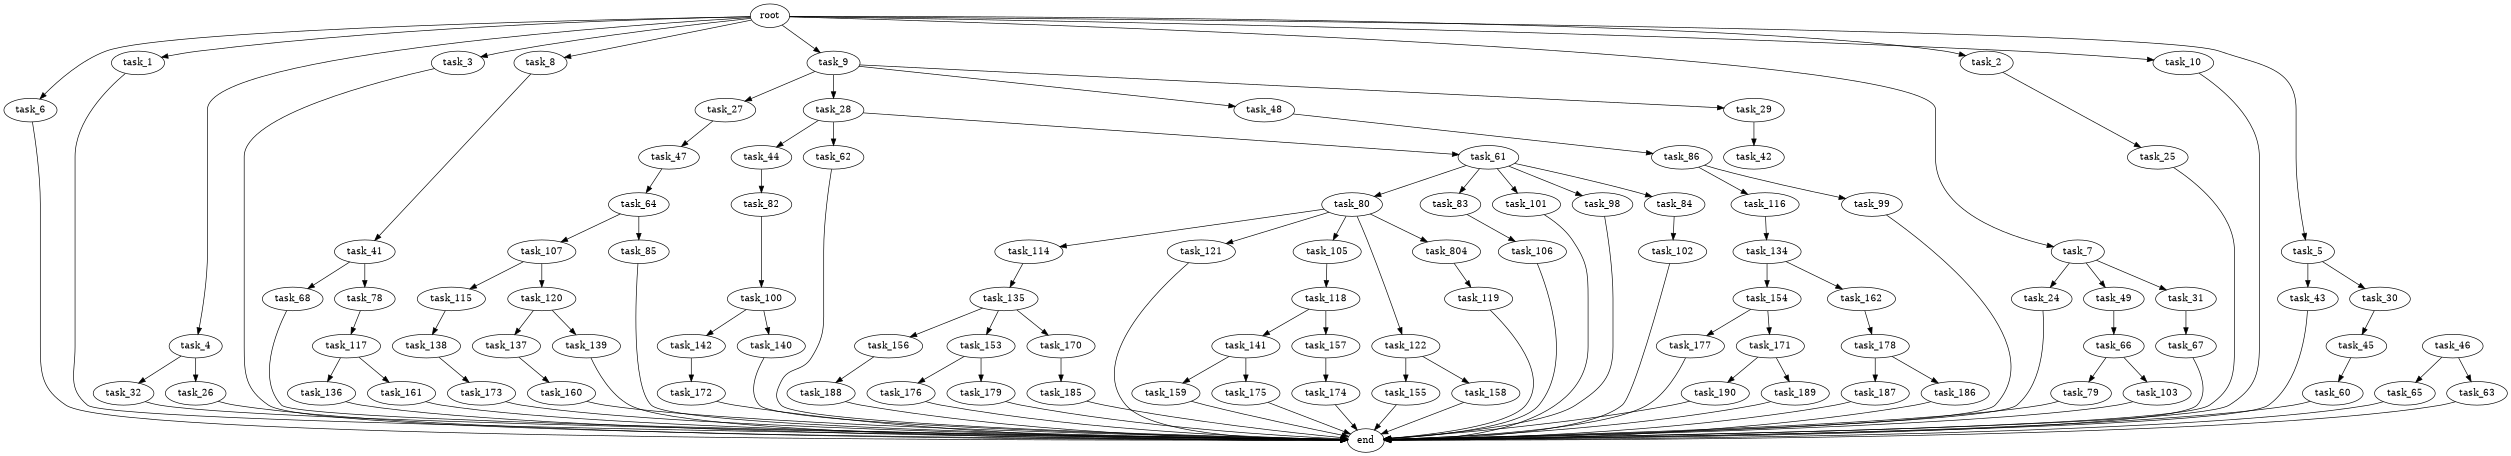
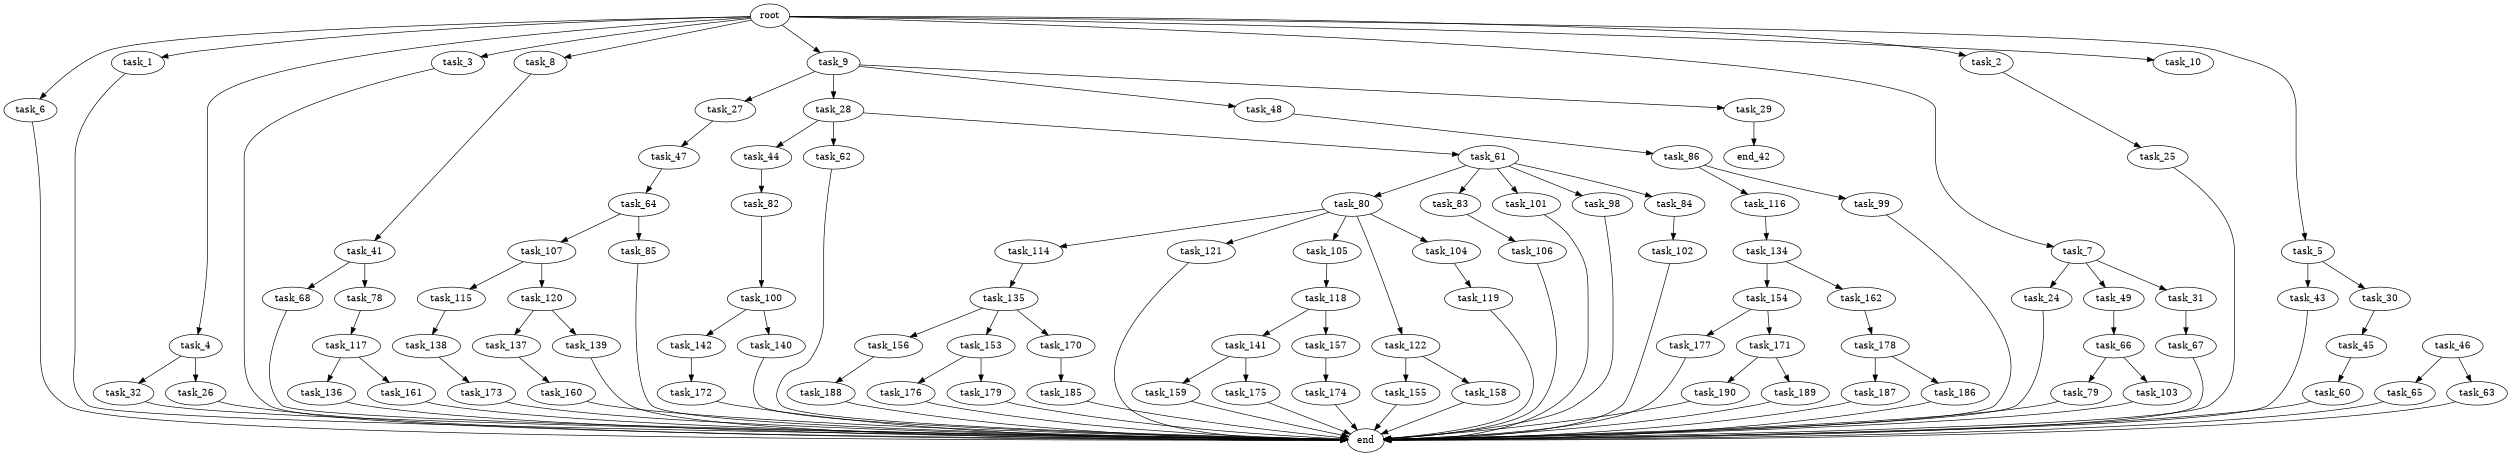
node "task_42": label "task_42" -> "end_42"
node "task_804": label "task_804" -> "task_104"
edge "task_10" -> "end": removed
